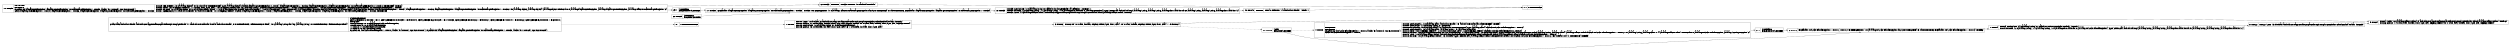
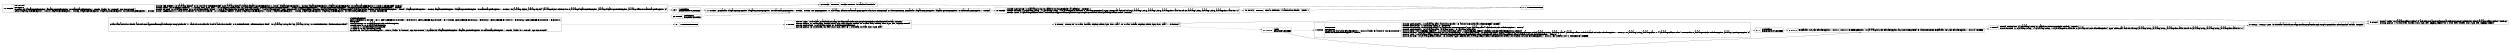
node "1: ?": text "MTH_EXIT_USE" -> "MTH_EXIT_BLOCK"
